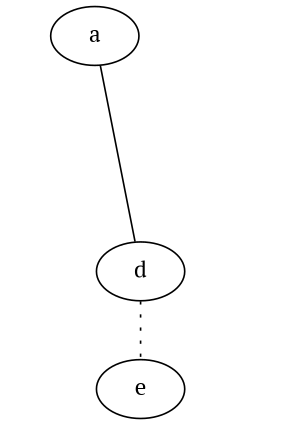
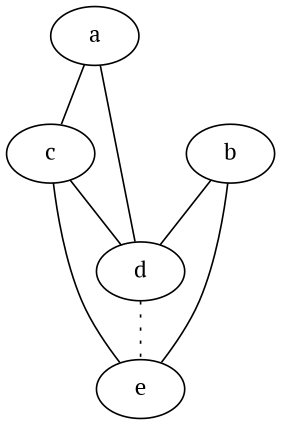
node "c": added
node "b": added
